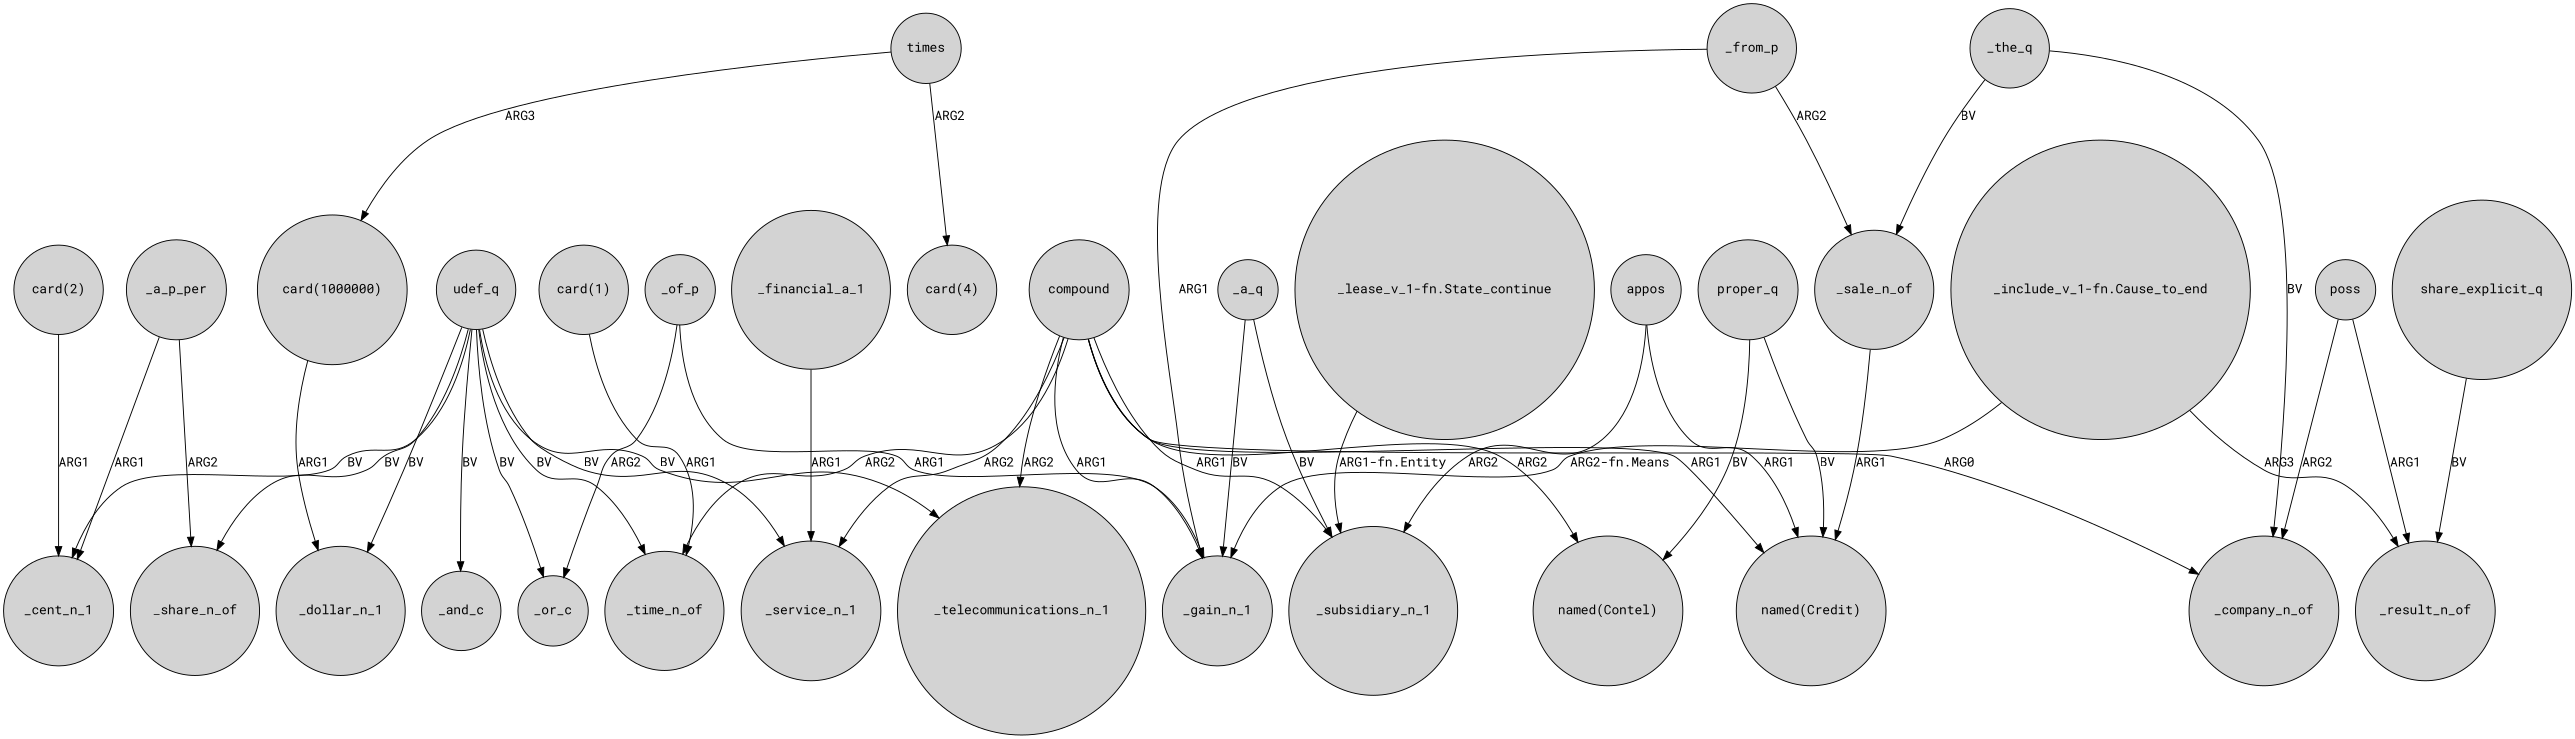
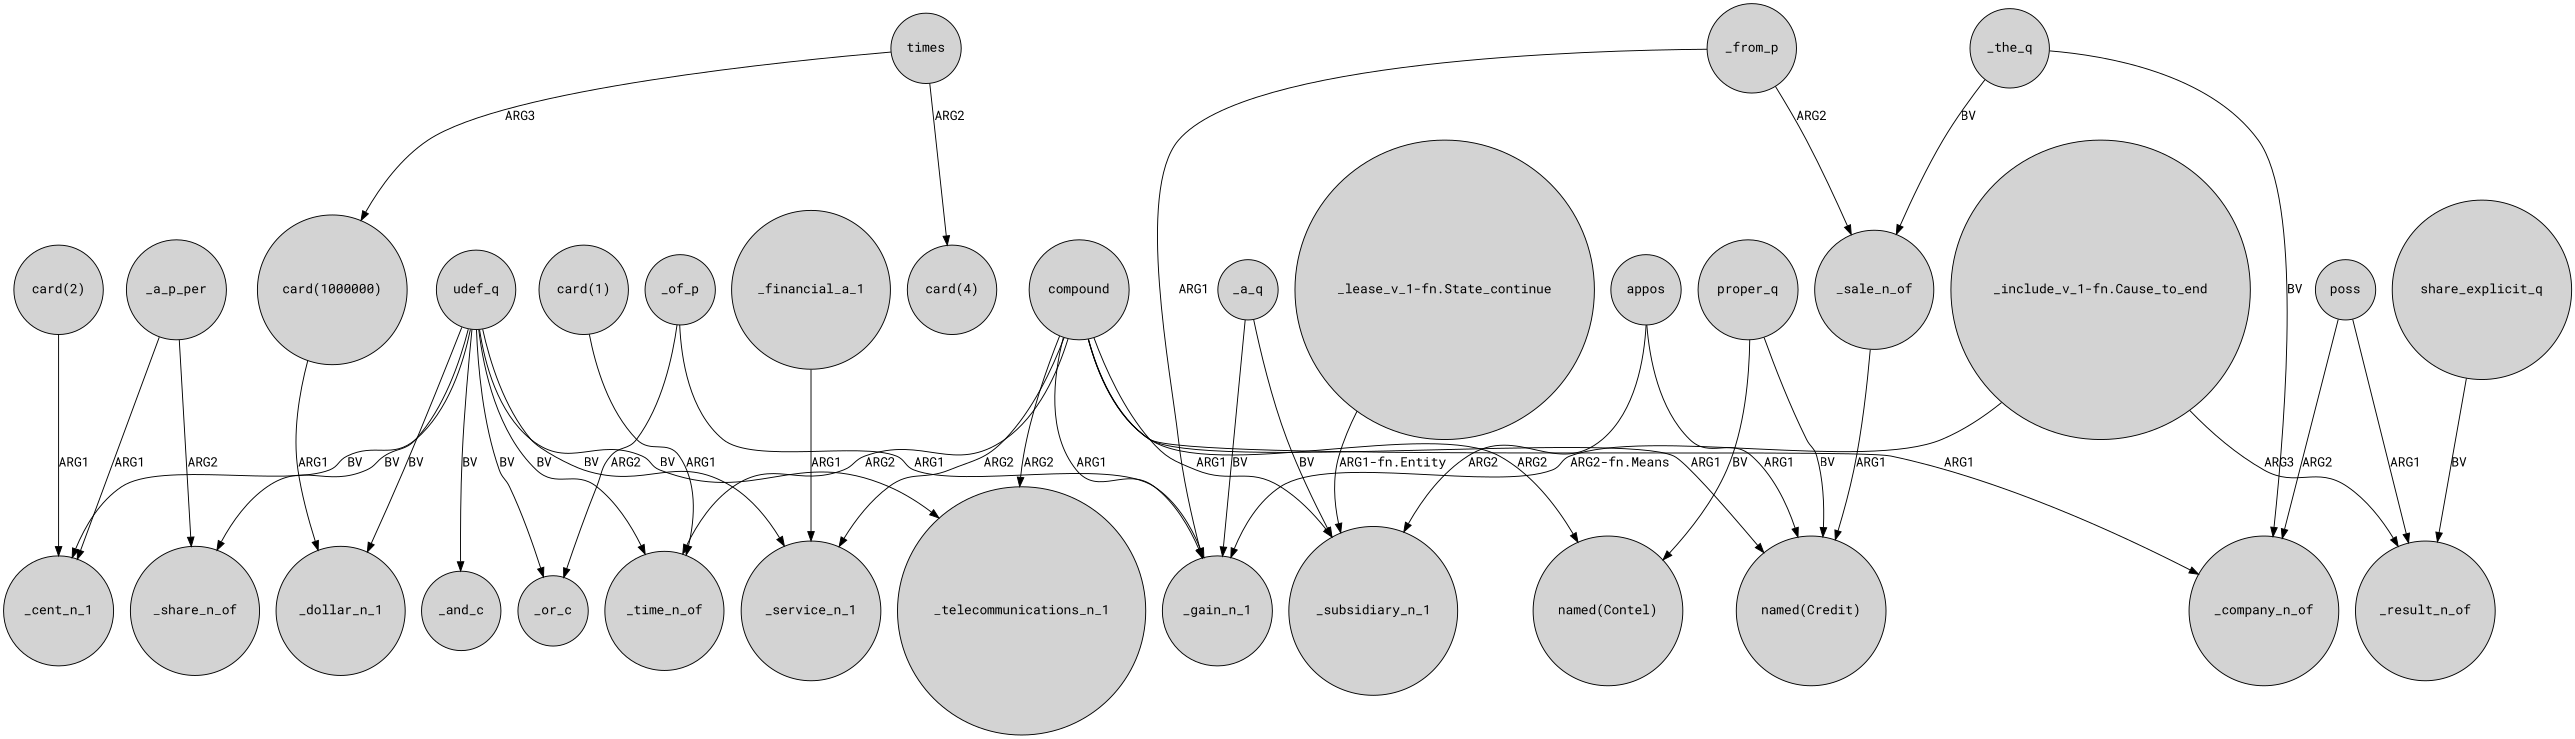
edge "compound" -> "_company_n_of": label "ARG0" -> "ARG1"
